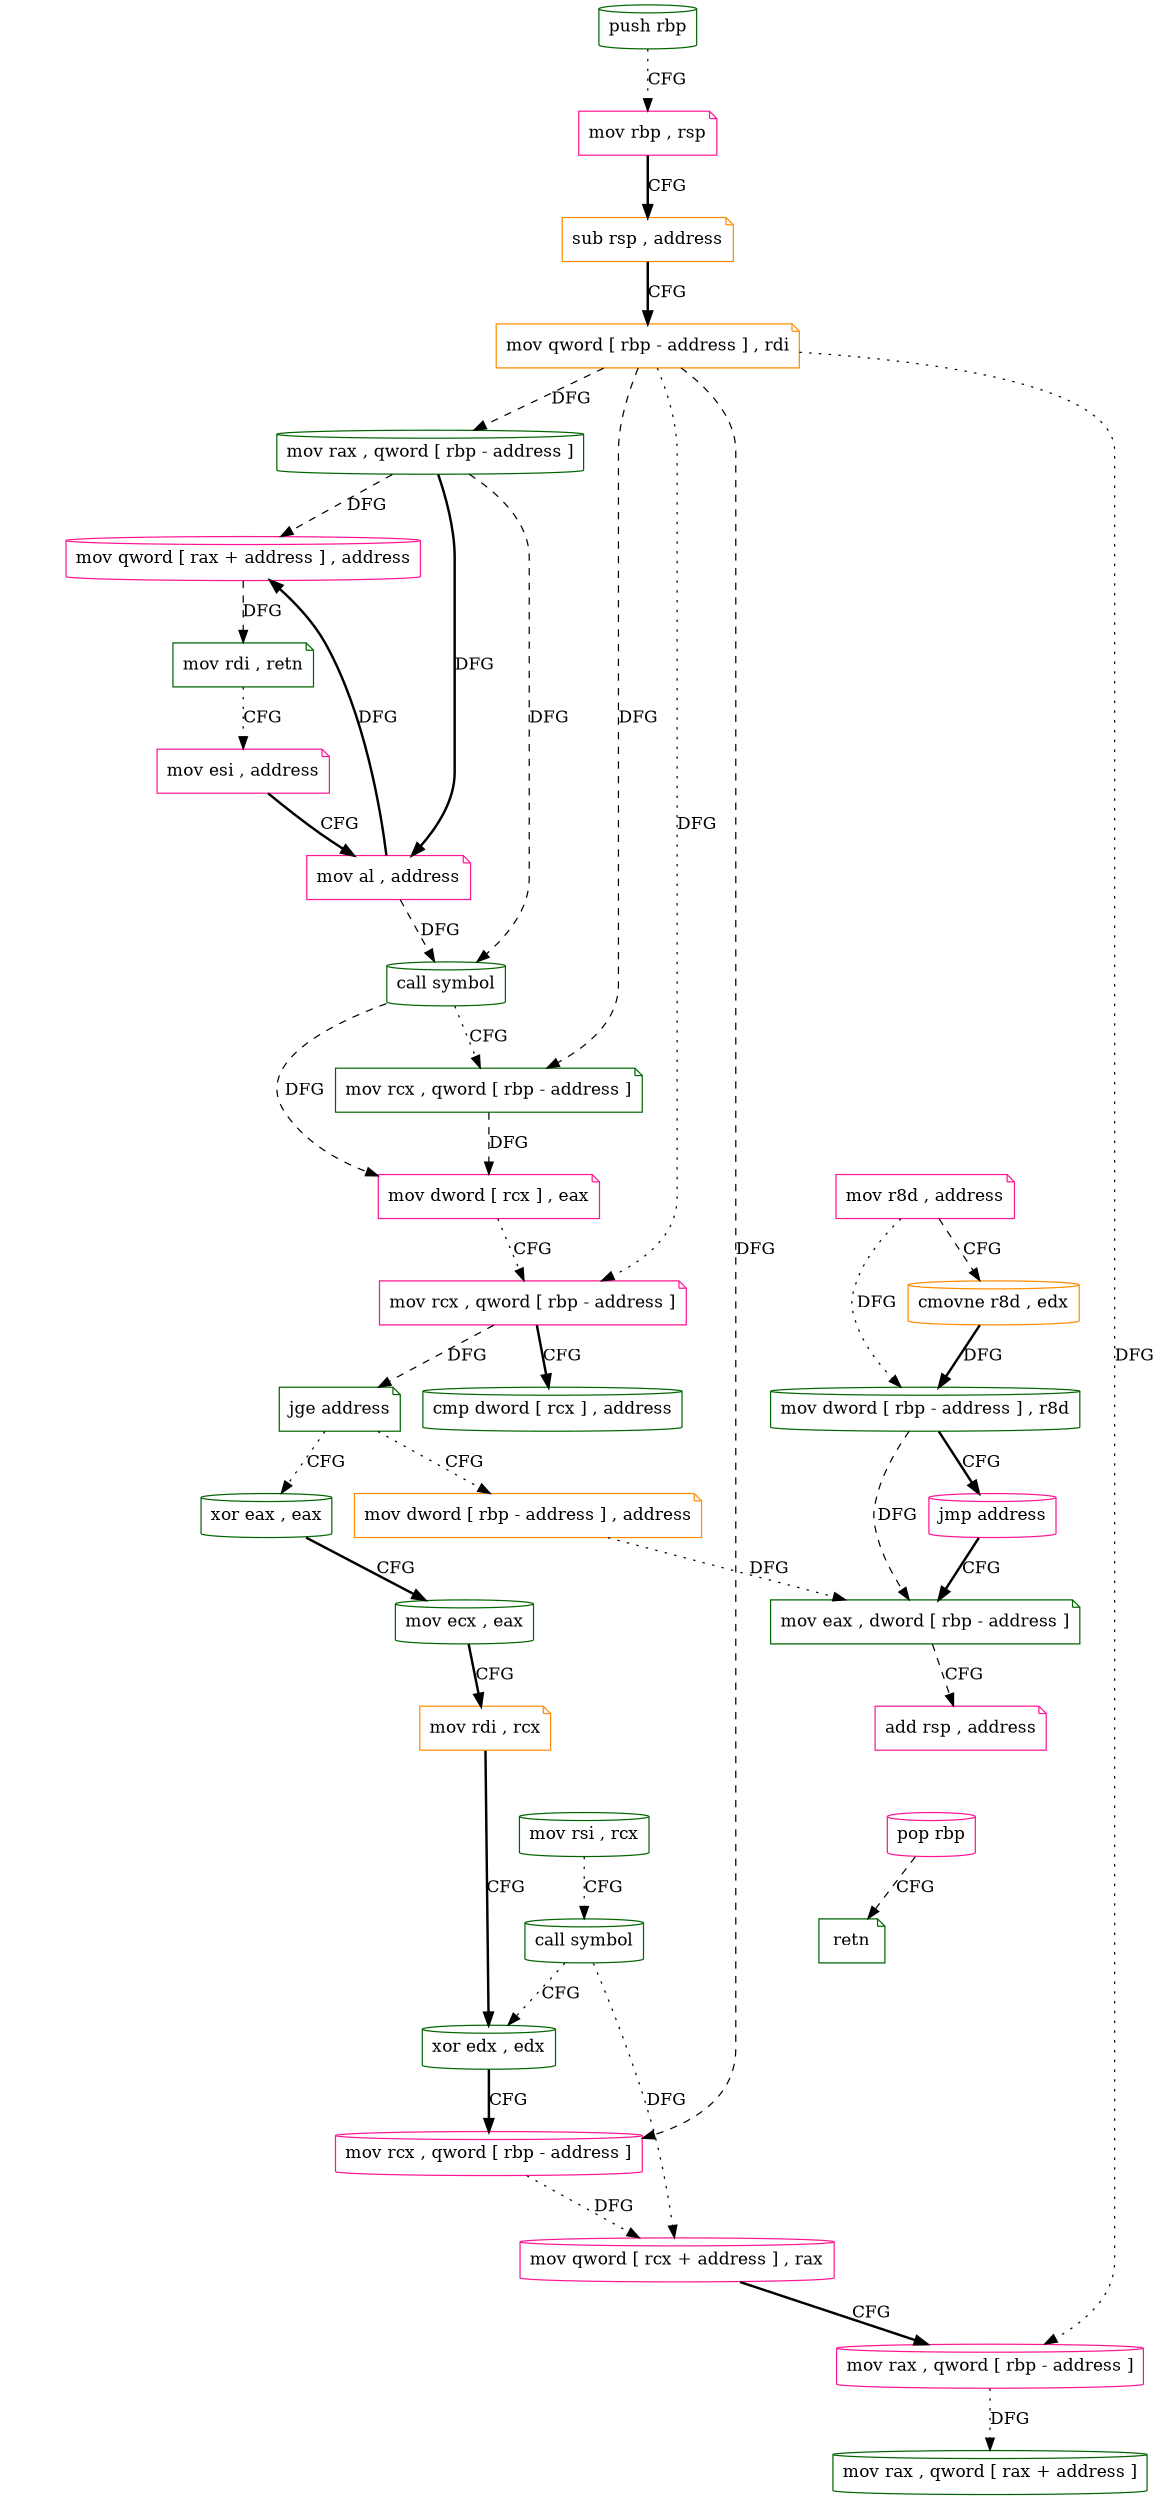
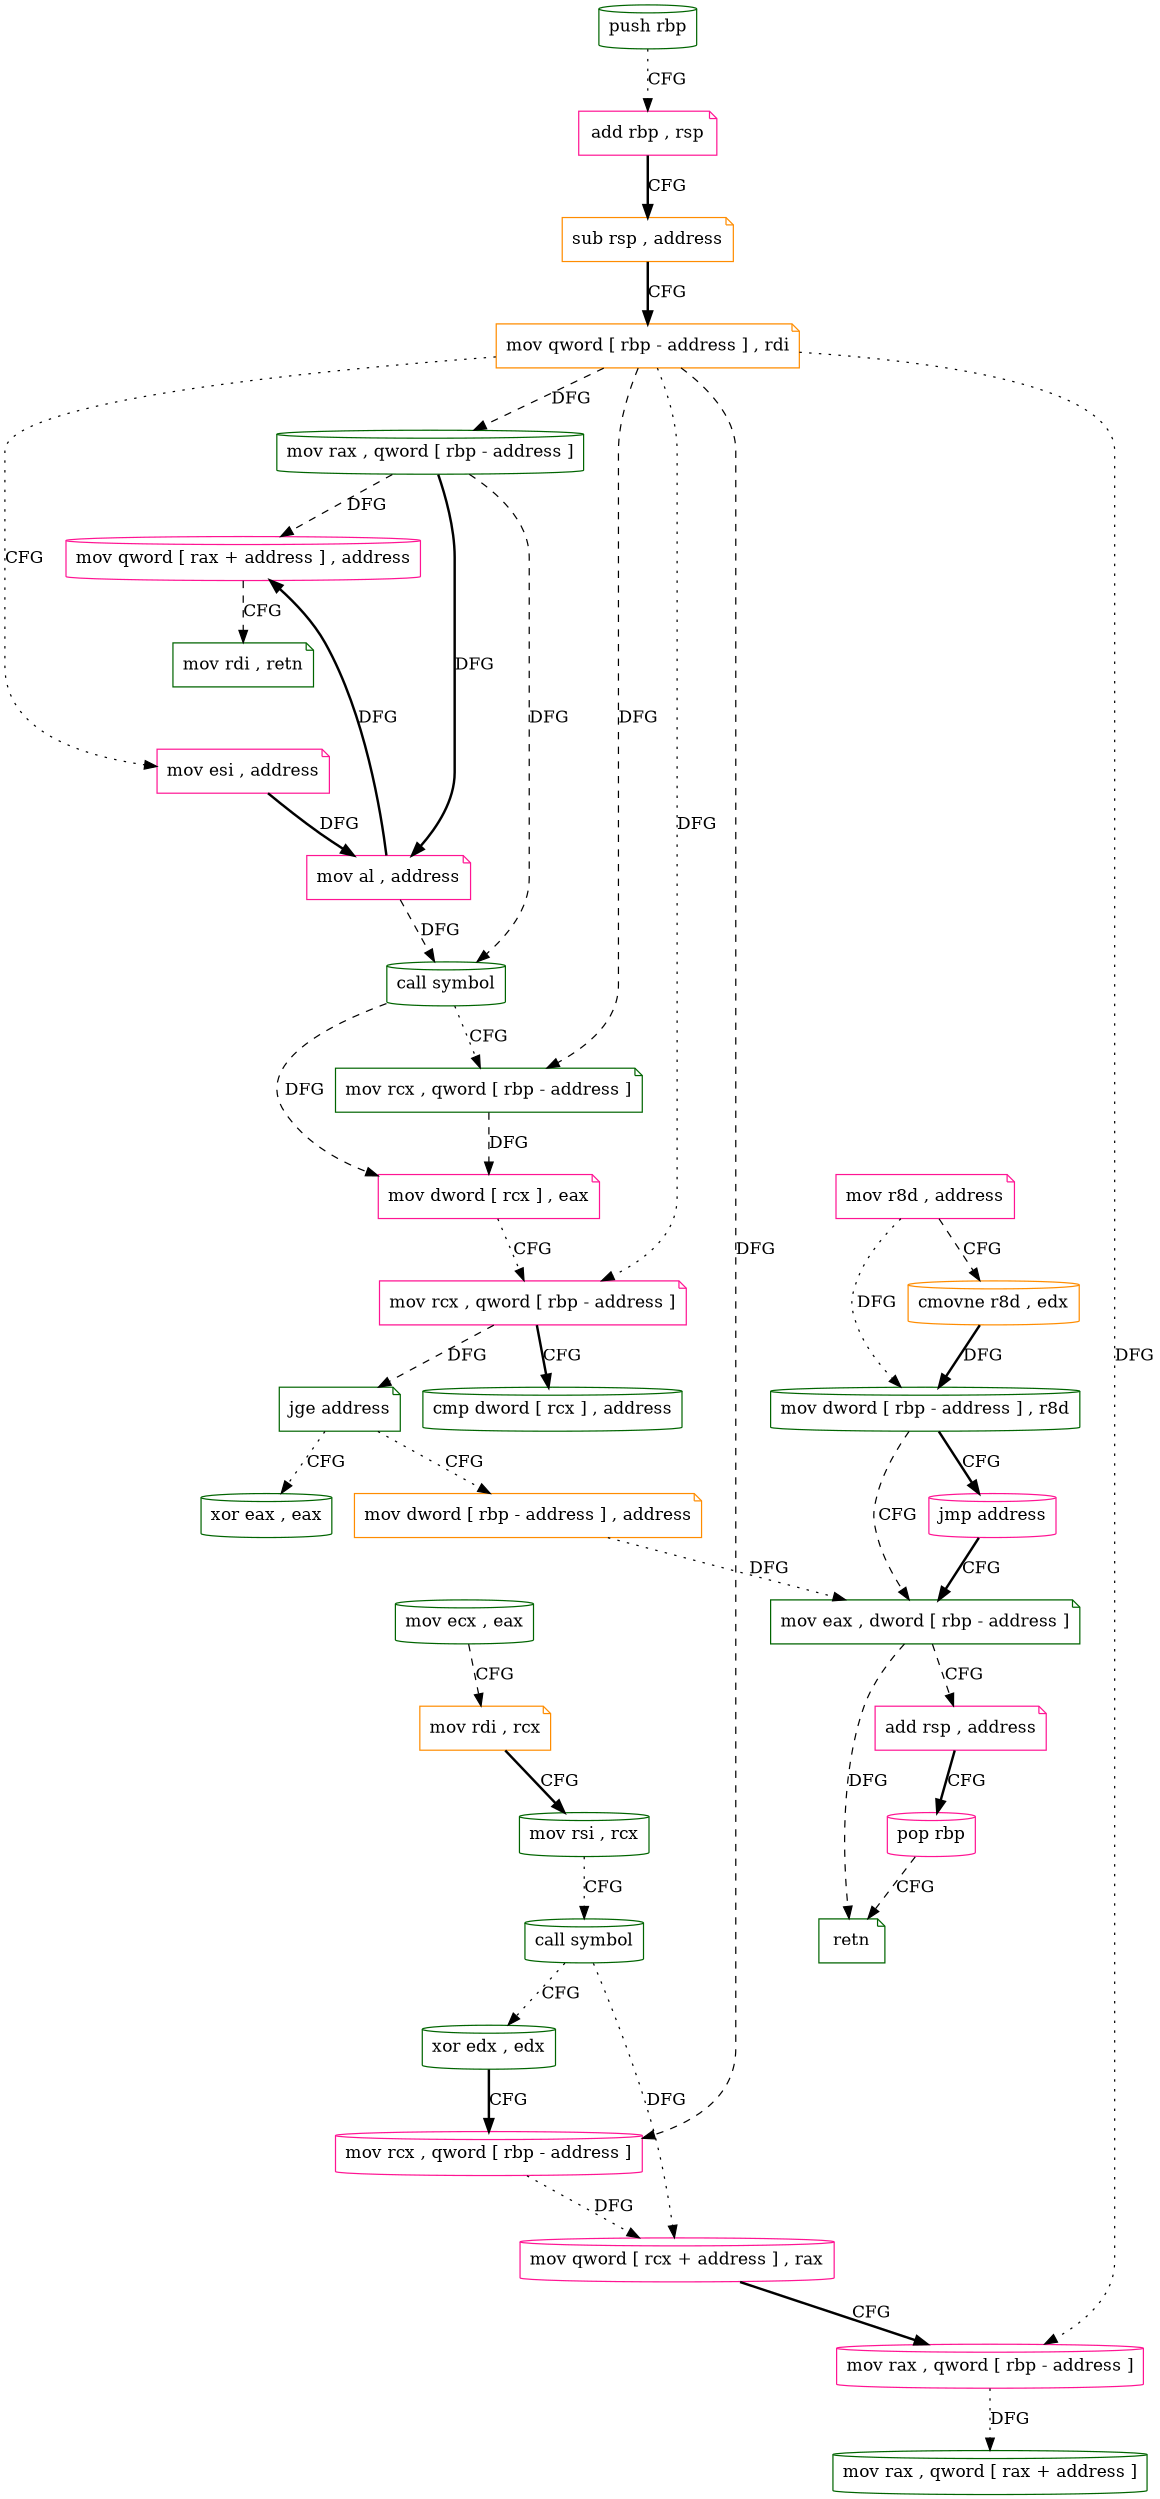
node "mov rbp , rsp": label "mov rbp , rsp" -> "add rbp , rsp"
edge "mov qword [ rax + address ] , address" -> "mov rdi , retn": label "DFG" -> "CFG"
edge "mov rdi , retn" -> "mov esi , address": now "mov qword [ rbp - address ] , rdi" -> "mov esi , address"
edge "mov esi , address" -> "mov al , address": label "CFG" -> "DFG"
edge "mov dword [ rbp - address ] , r8d" -> "mov eax , dword [ rbp - address ]": label "DFG" -> "CFG"
edge "xor eax , eax" -> "mov ecx , eax": removed, label "CFG"
edge "mov ecx , eax" -> "mov rdi , rcx": style bold -> dashed
edge "mov eax , dword [ rbp - address ]" -> "retn": added, label "DFG"
edge "add rsp , address" -> "pop rbp": added, label "CFG"
edge "mov rdi , rcx" -> "xor edx , edx": now "mov rdi , rcx" -> "mov rsi , rcx"
